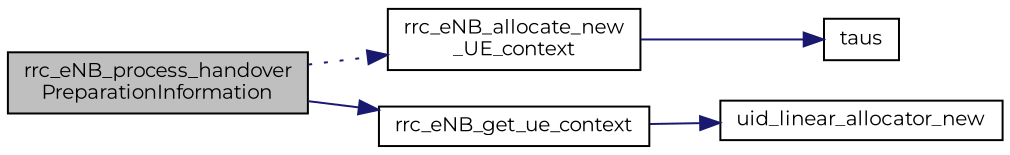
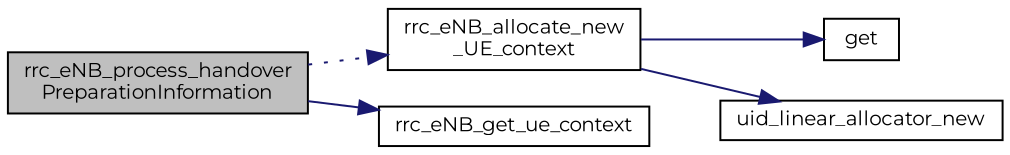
node "taus": label "taus" -> "get"
edge "rrc_eNB_get_ue_context" -> "uid_linear_allocator_new": now "rrc_eNB_allocate_new _UE_context" -> "uid_linear_allocator_new"
